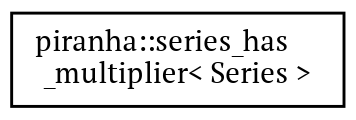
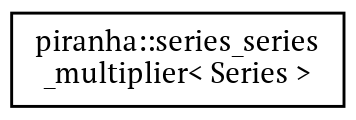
node "piranha::series_has _multiplier< Series >": label "piranha::series_has _multiplier< Series >" -> "piranha::series_series _multiplier< Series >"
